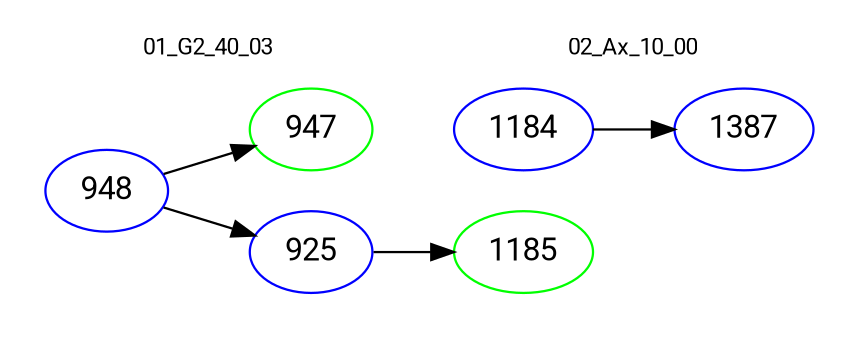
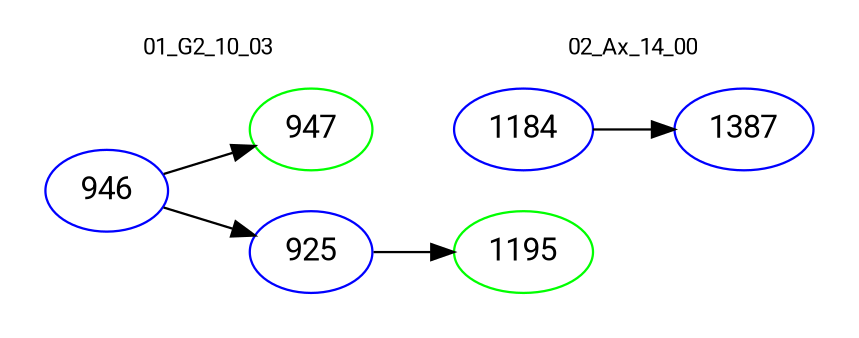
cluster "01_G2_40_03": label "01_G2_40_03" -> "01_G2_10_03"
cluster "02_Ax_10_00": label "02_Ax_10_00" -> "02_Ax_14_00"
node "948": label "948" -> "946"
node "1185": label "1185" -> "1195"
